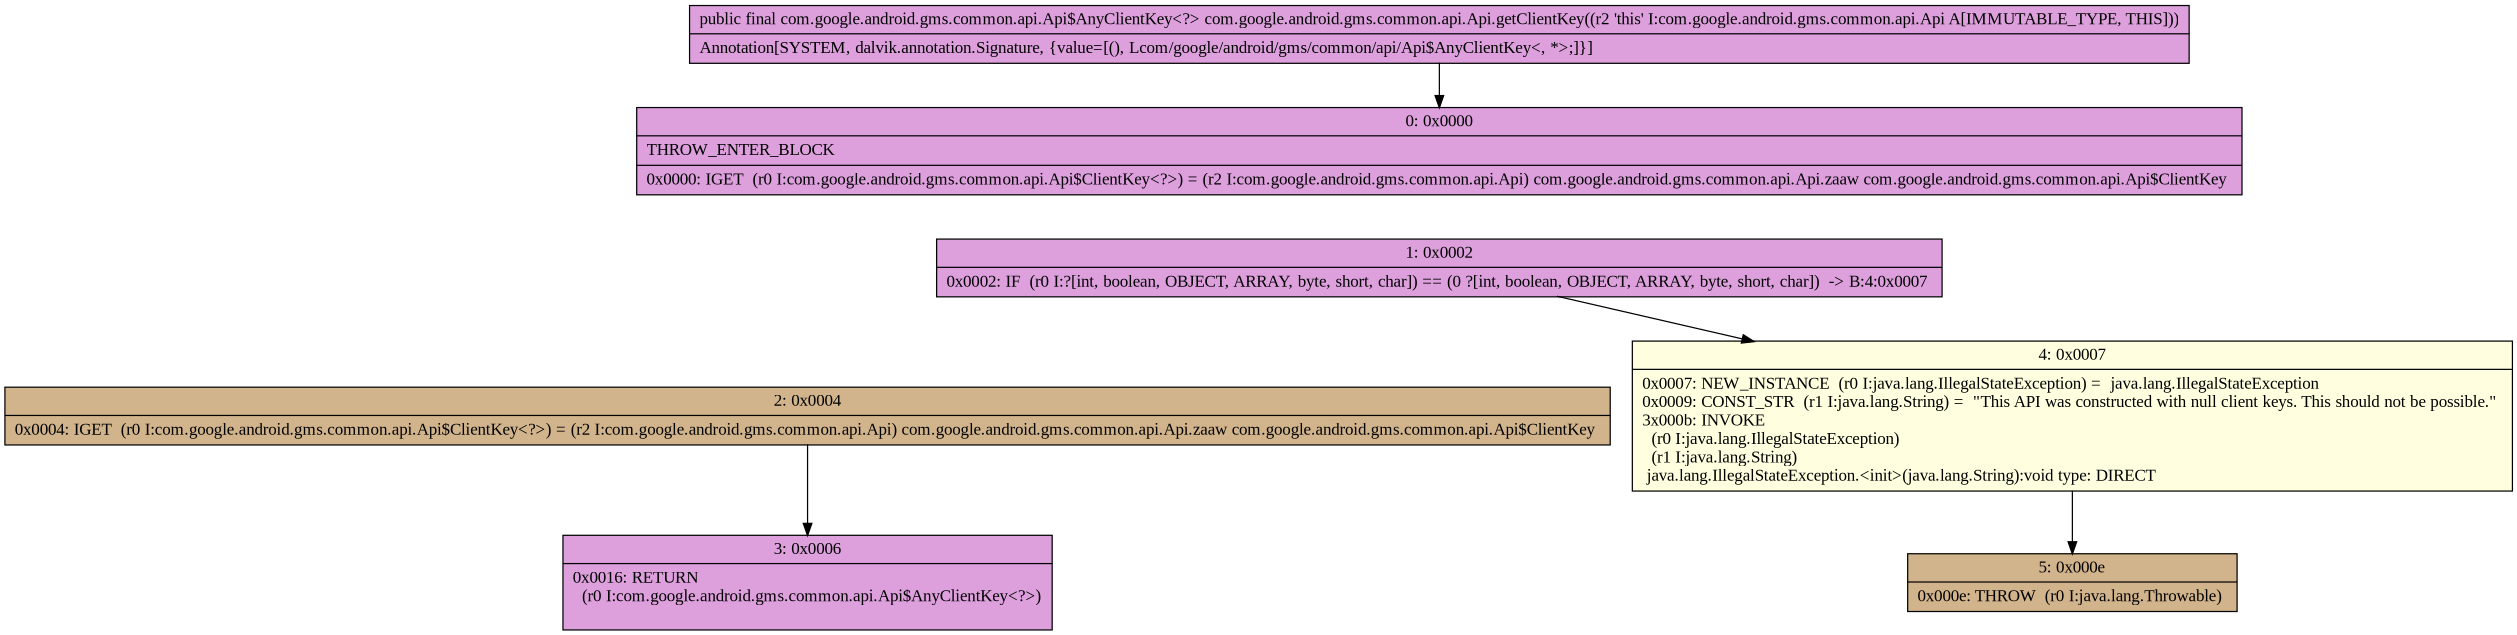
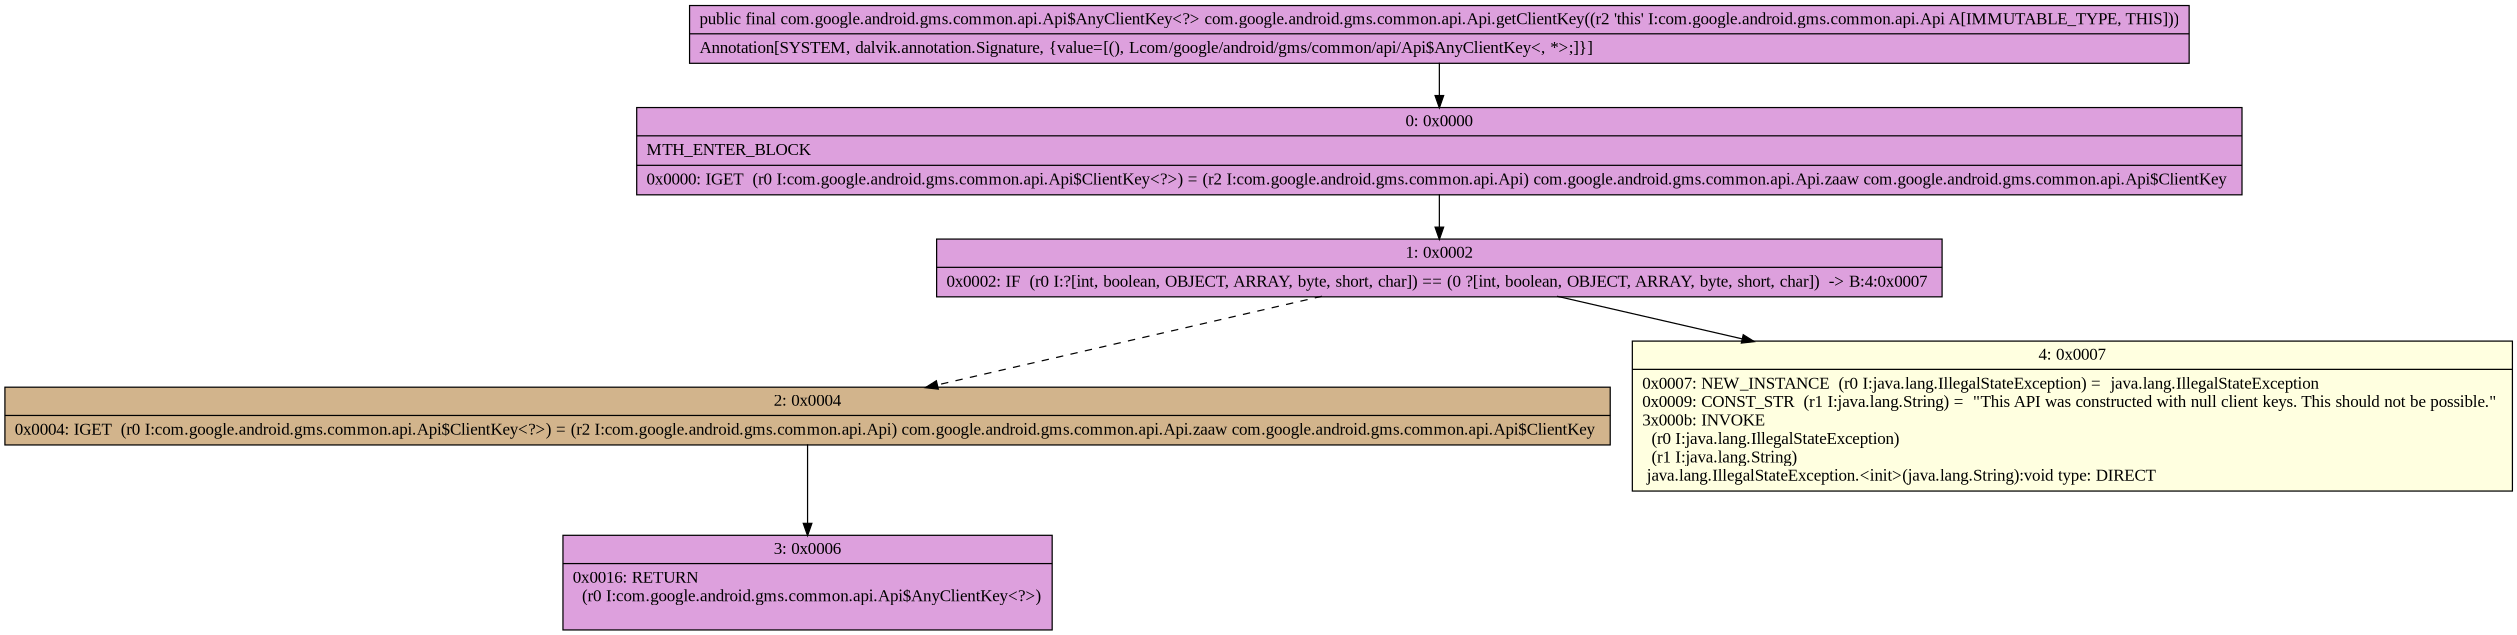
node "0: 0x0000": text "THROW_ENTER_BLOCK" -> "MTH_ENTER_BLOCK"
edge "0: 0x0000" -> "1: 0x0002": added
edge "1: 0x0002" -> "2: 0x0004": added
node "5: 0x000e": removed
